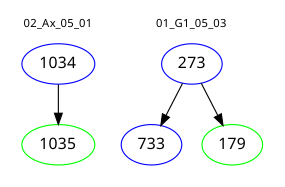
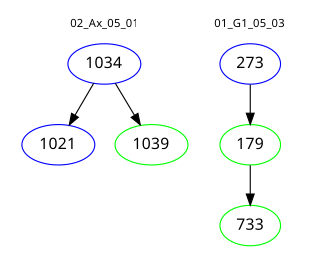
edge "273" -> "733": now "179" -> "733"
node "1035": label "1035" -> "1039"
node "1021": added
node "733": color blue -> green
